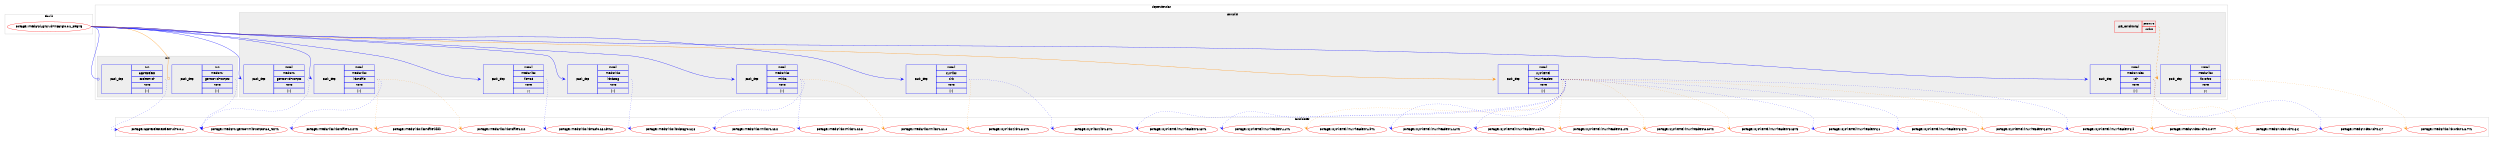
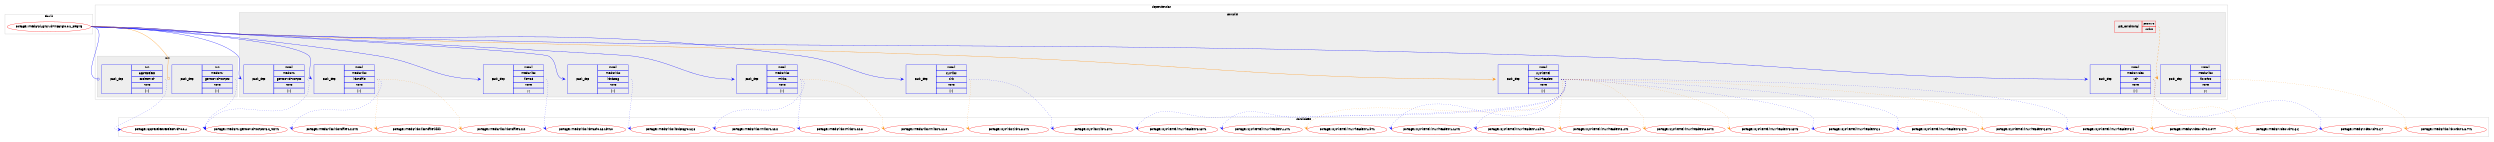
node "portage://media-tv/gentoo-imlib-scripts-3.0_rc2-r1": label "portage://media-tv/gentoo-imlib-scripts-3.0_rc2-r1" -> "portage://media-tv/gentoo-vdr-scripts-3.0_rc2-r1"
